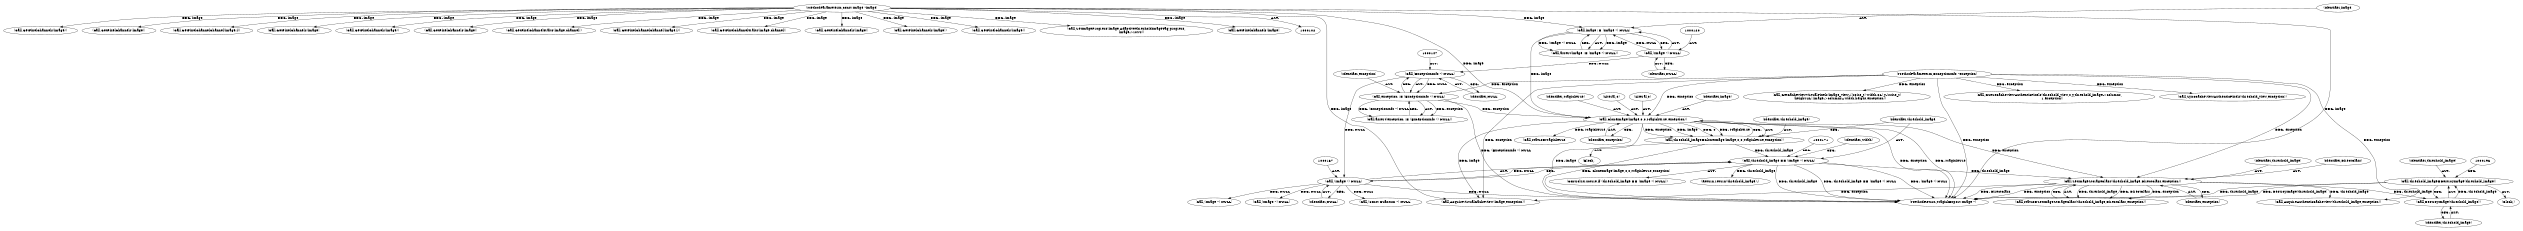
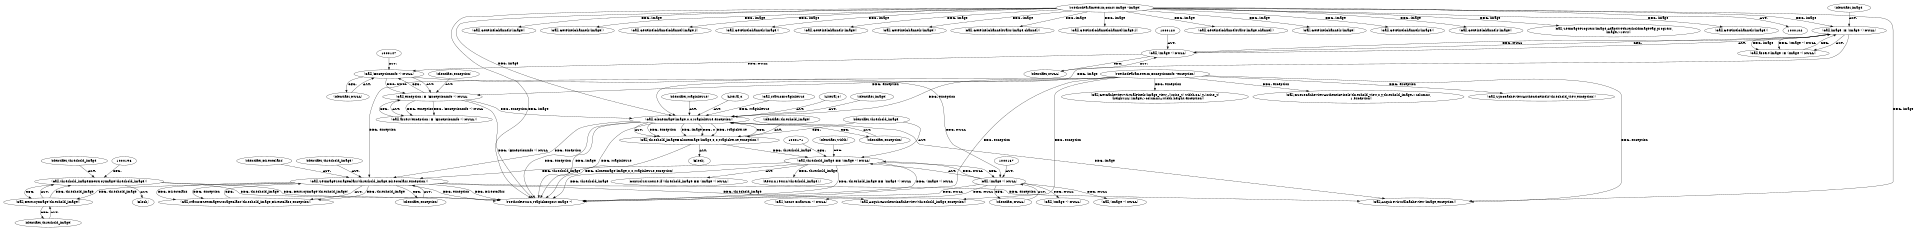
edge "(Call,CloneImage(image,0,0,MagickTrue,exception))" -> "(Call,status=MagickTrue)": reversed
